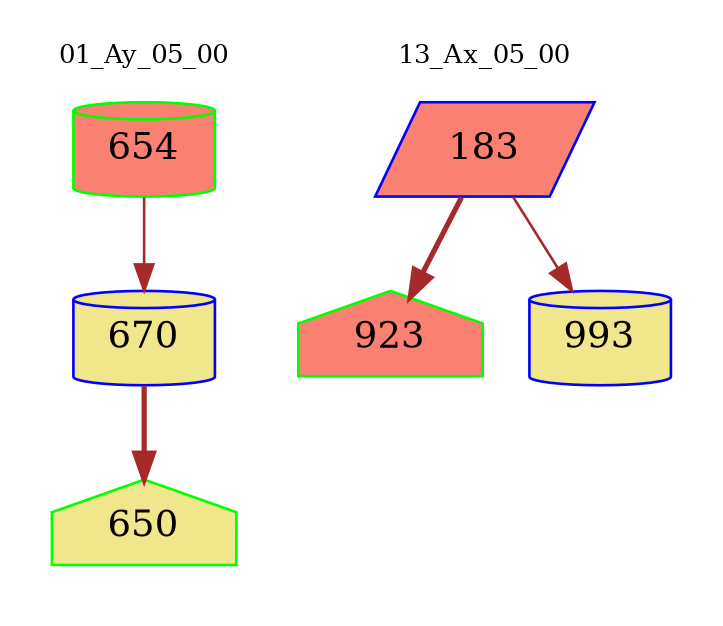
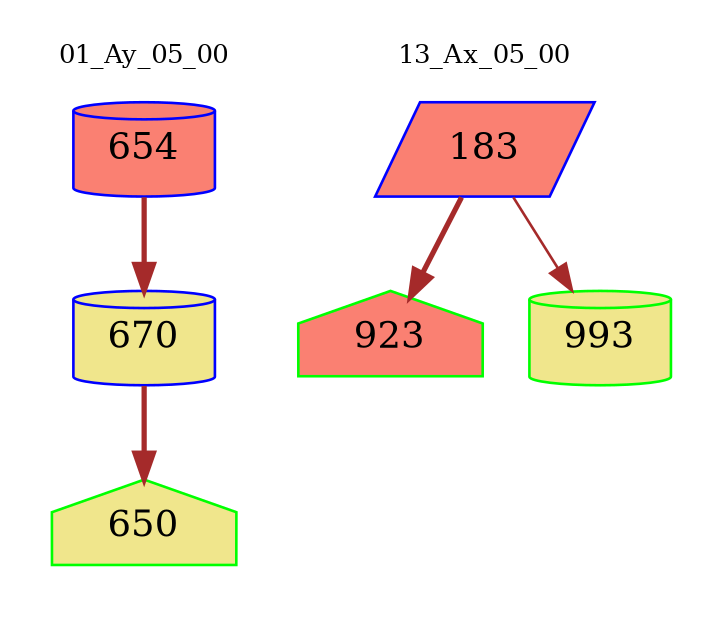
node "654": color green -> blue
edge "654" -> "670": style solid -> bold
node "993": color blue -> green
